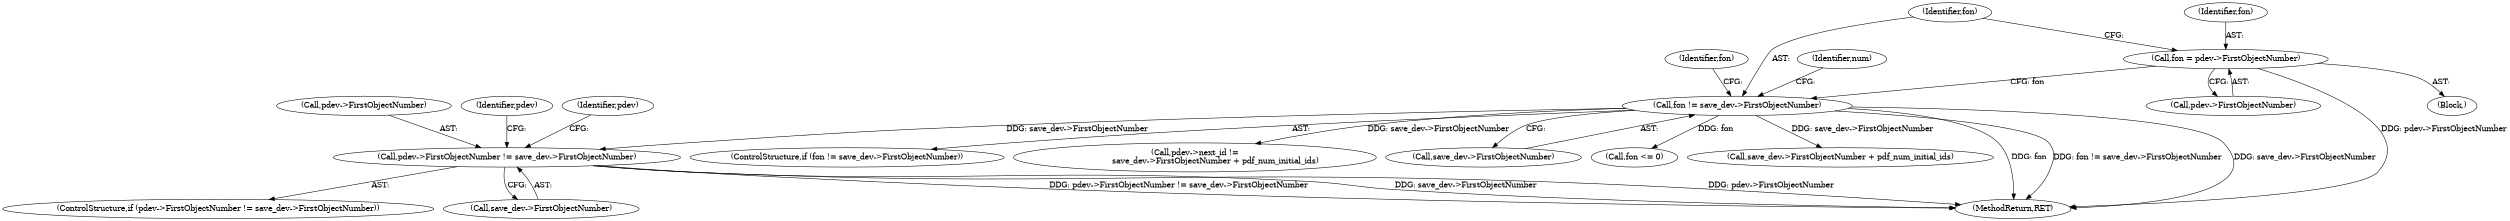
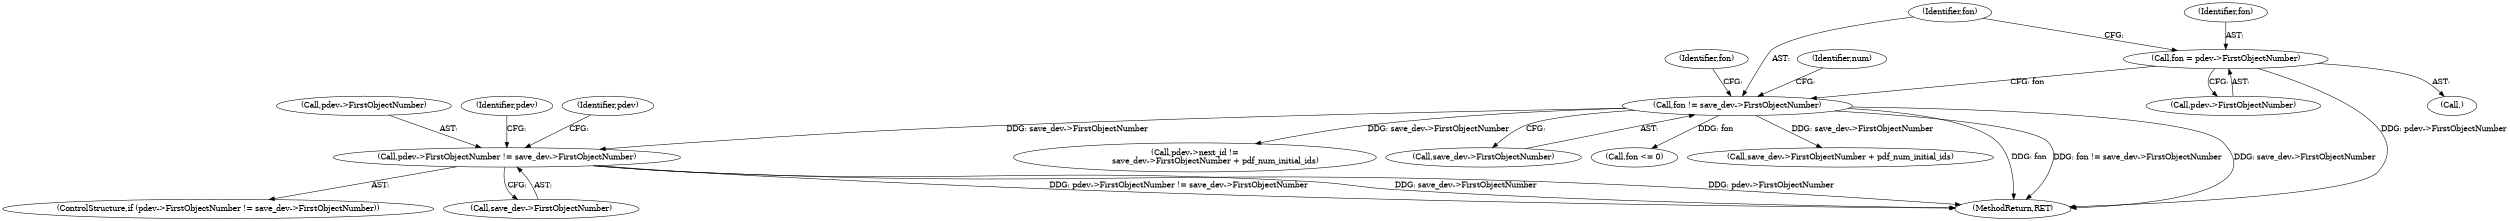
node "(Block,)": label "(Block,)" -> "(Call,)"
node "(ControlStructure,if (fon != save_dev->FirstObjectNumber))": removed
